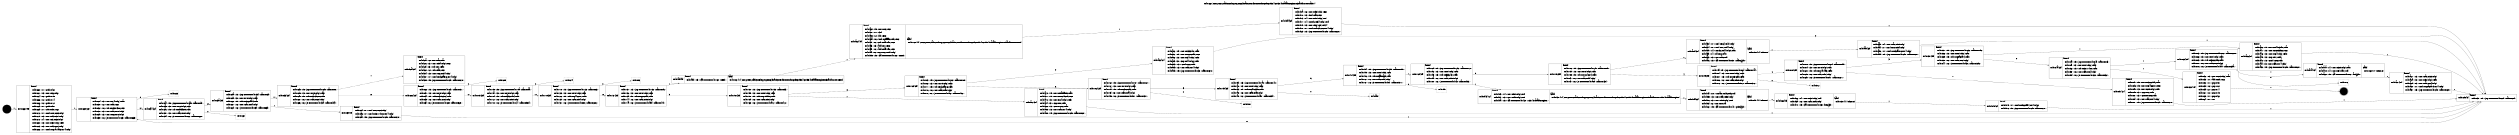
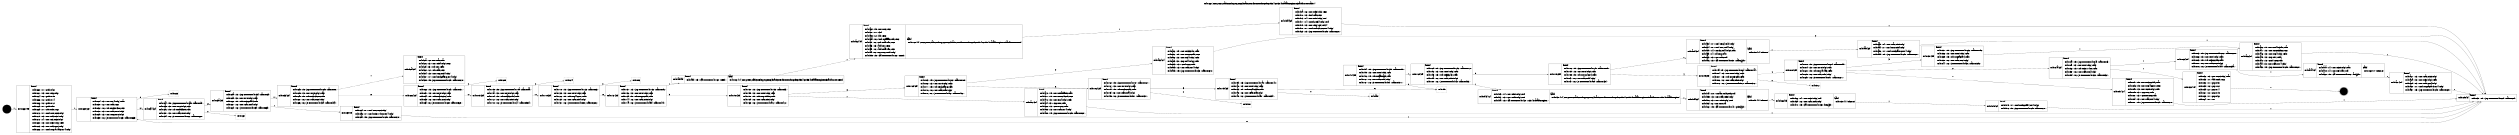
edge "0x401831 [25]" -> "0x40184a [25]": now "0x401818 [25]" -> "0x40184a [25]"
edge "0x40179b [25]" -> "0x4017b4 [25]": now "0x40179b [25]" -> "0x401bd1"
node "0x40187c": removed
